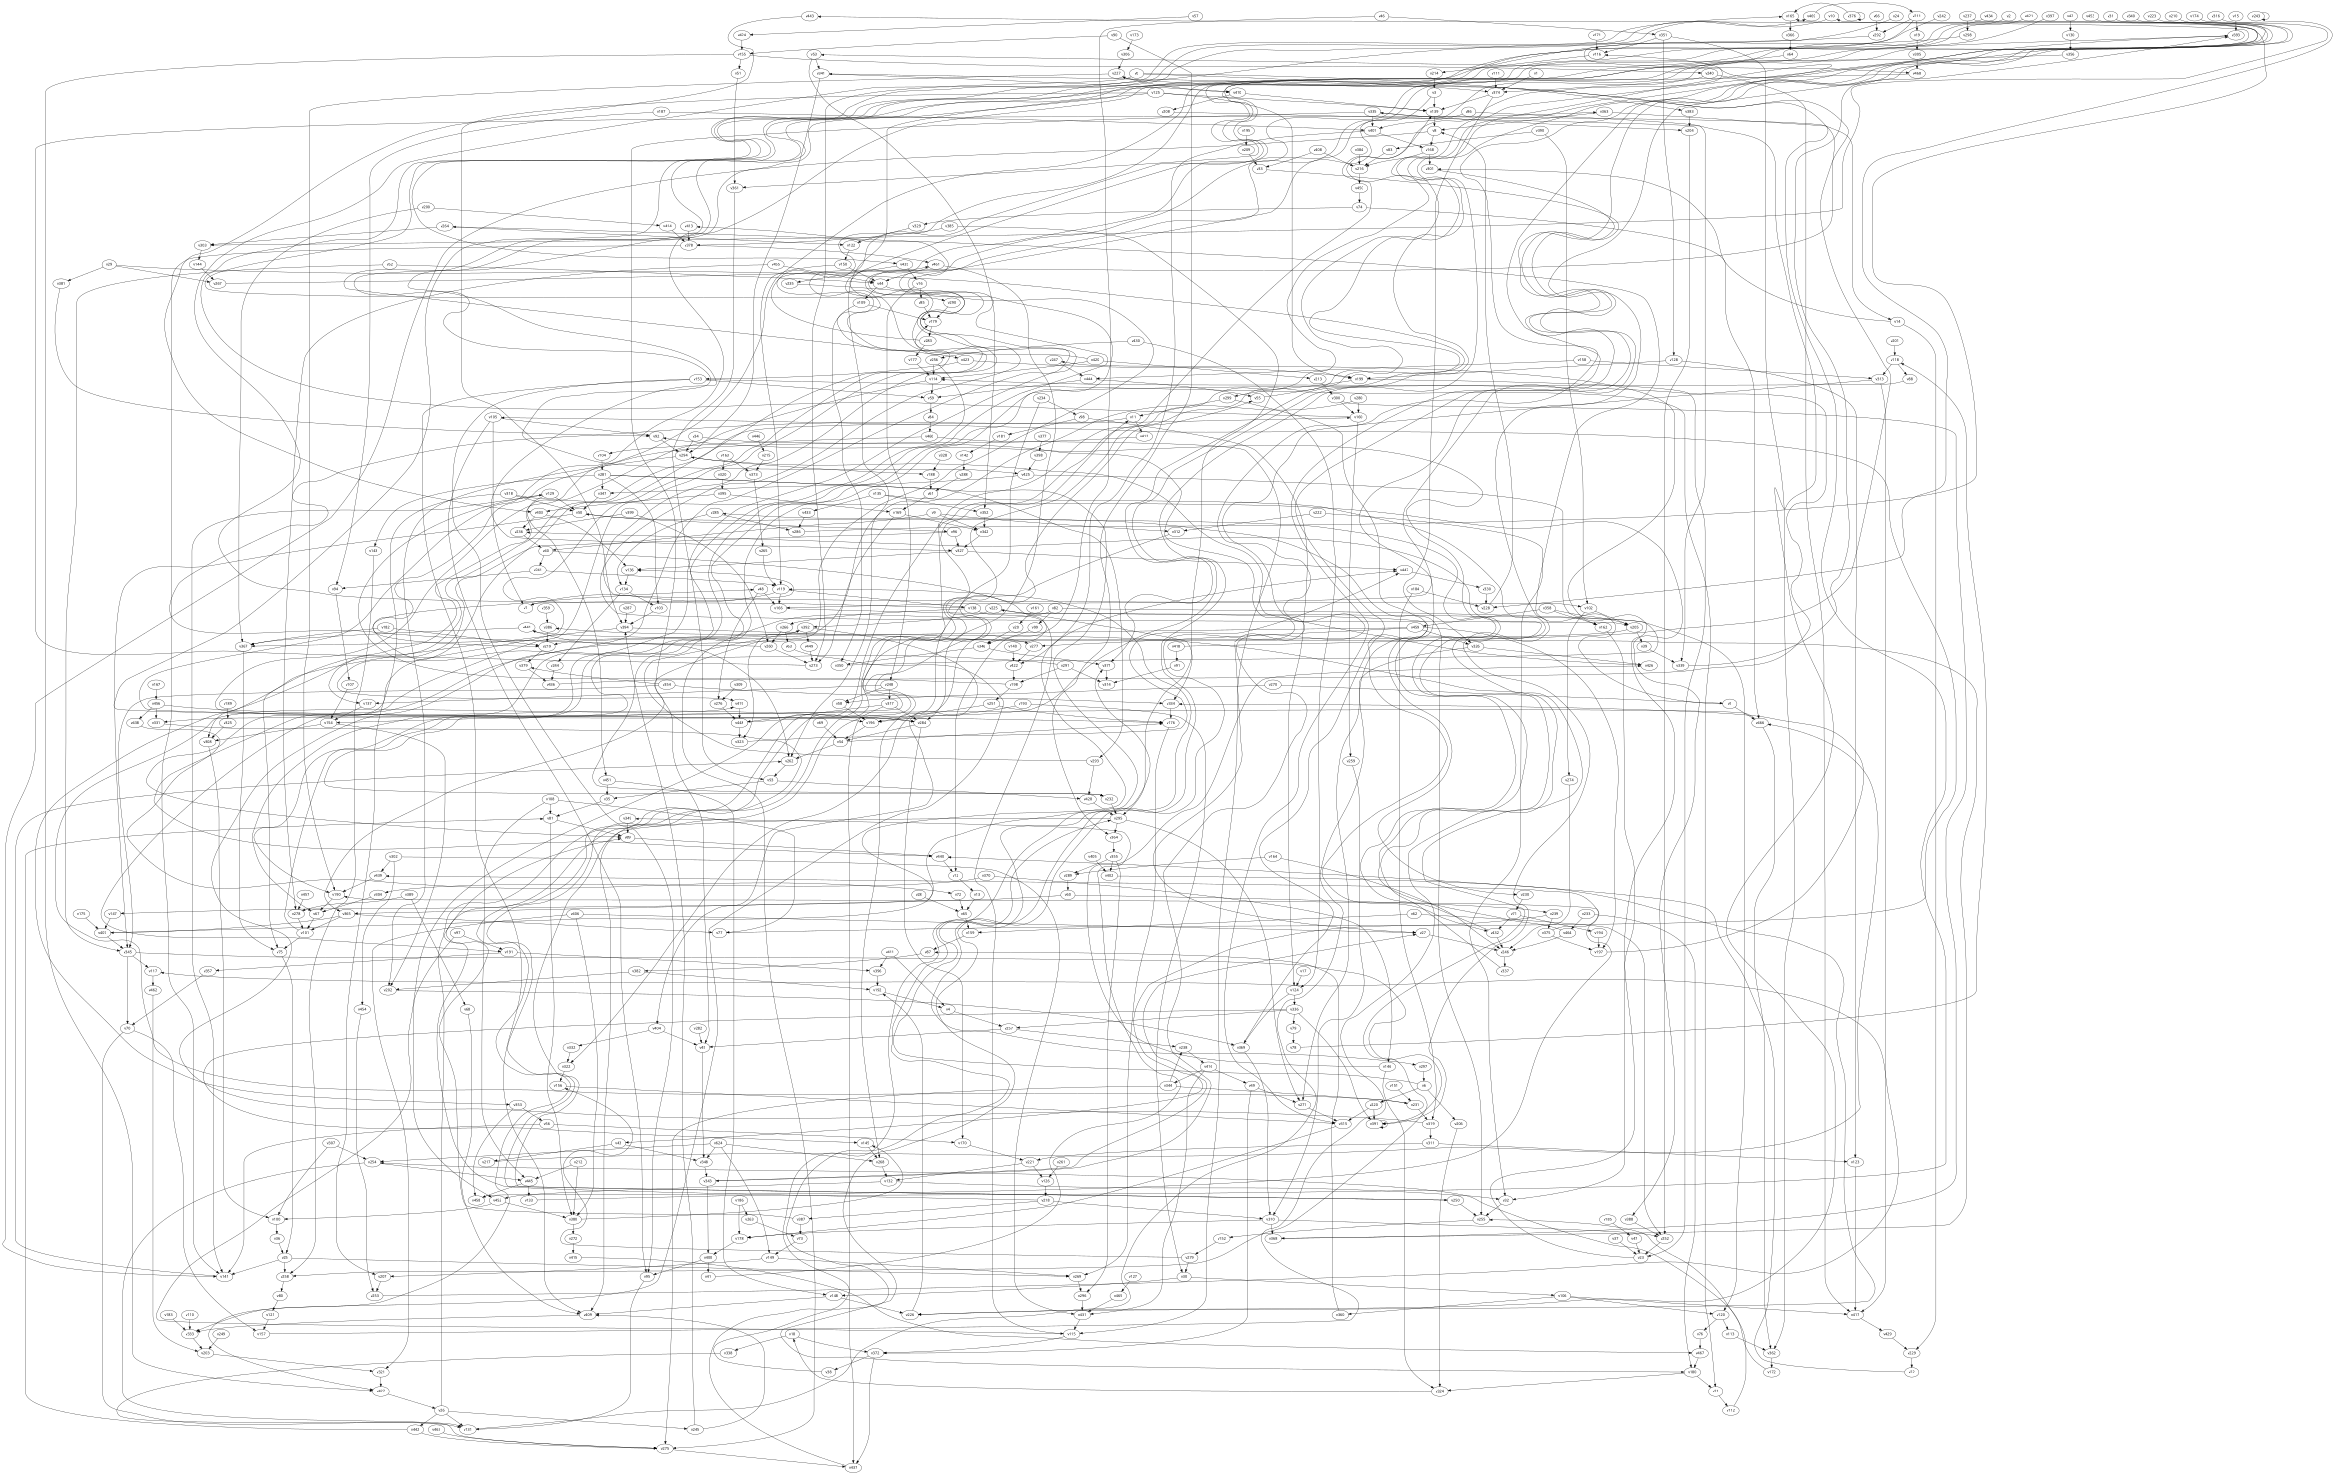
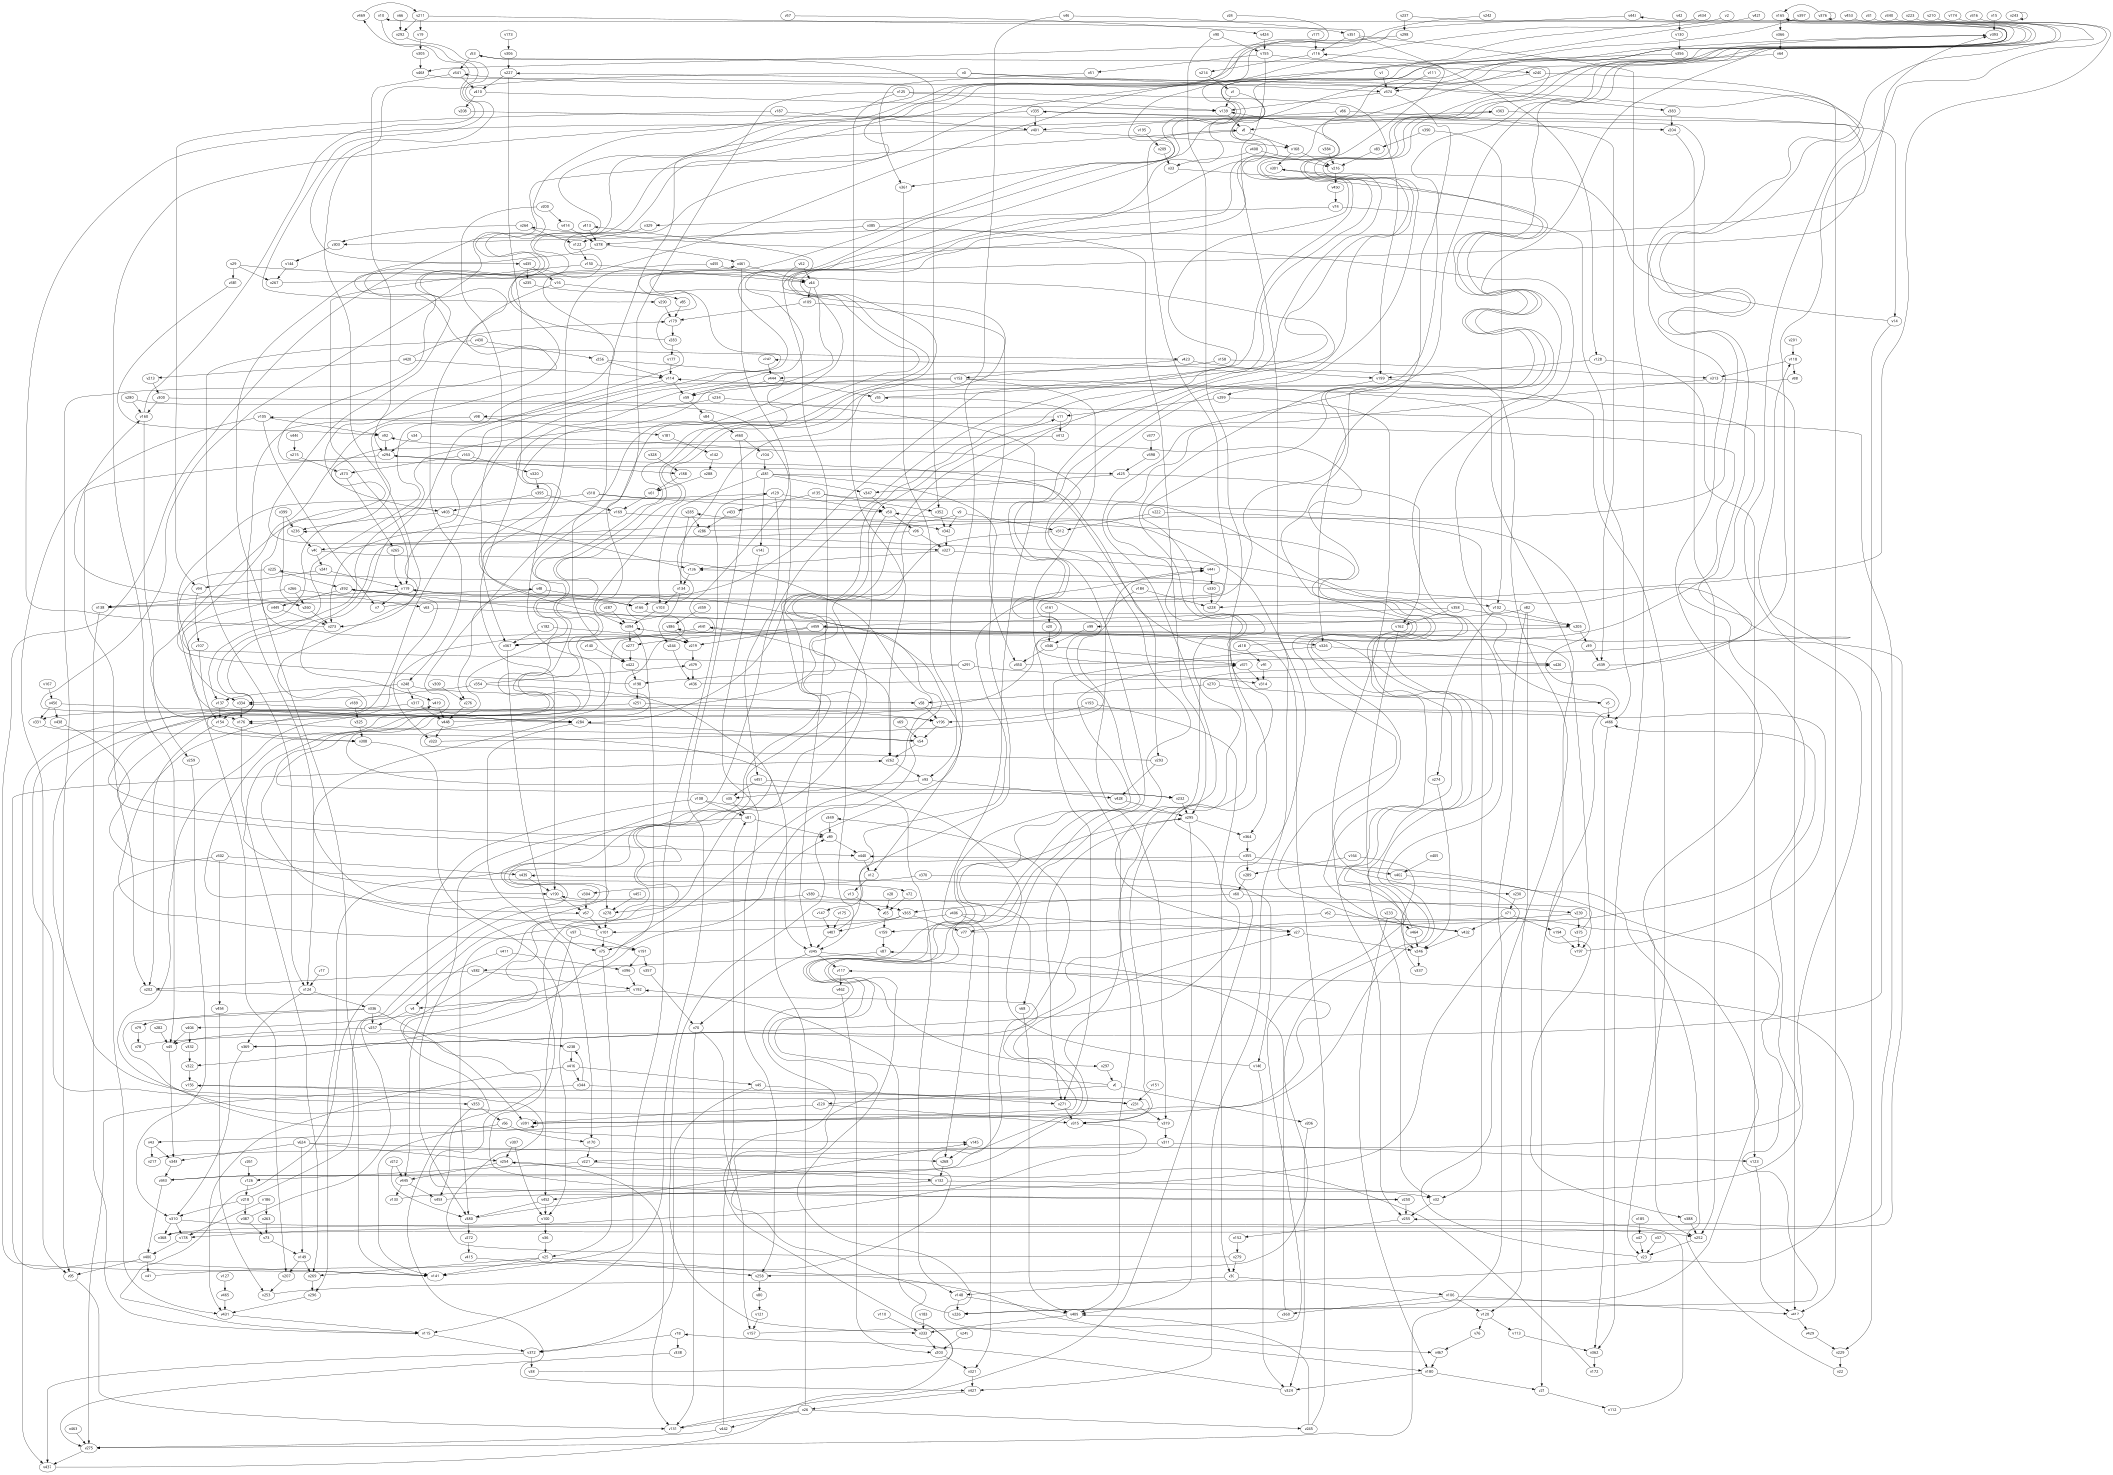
edge "v138" -> "v266": reversed
